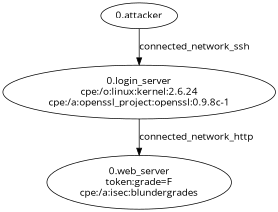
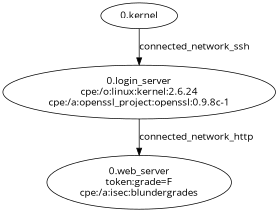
node "0.attacker": label "0.attacker" -> "0.kernel"
